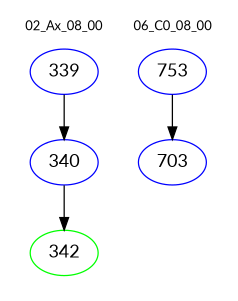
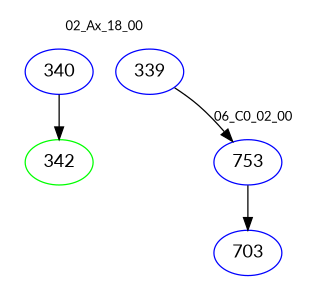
cluster "02_Ax_08_00": label "02_Ax_08_00" -> "02_Ax_18_00"
cluster "06_C0_08_00": label "06_C0_08_00" -> "06_C0_02_00"
edge "339" -> "340": now "339" -> "753"
